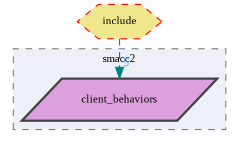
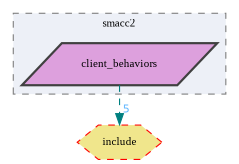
edge "include" -> "client_behaviors": reversed
